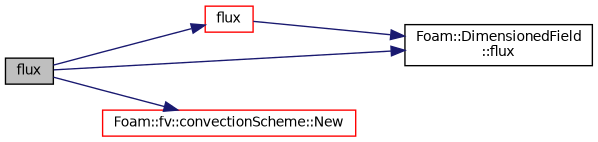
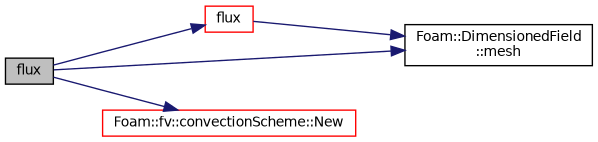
node "Foam::DimensionedField ::flux": label "Foam::DimensionedField ::flux" -> "Foam::DimensionedField ::mesh"
